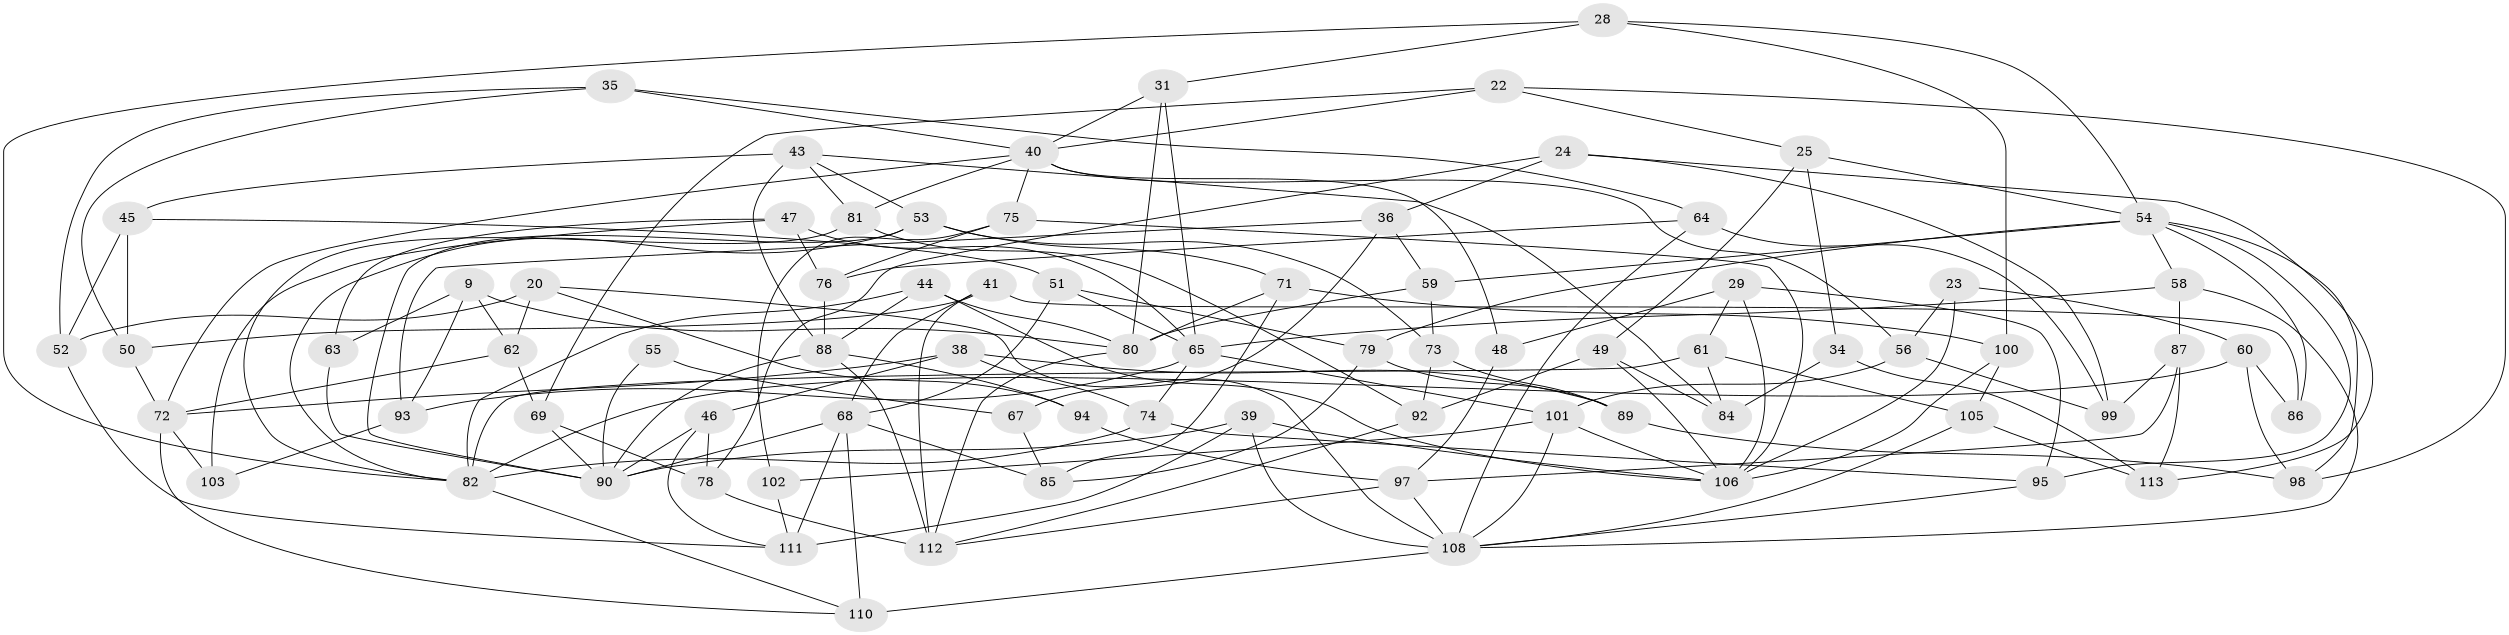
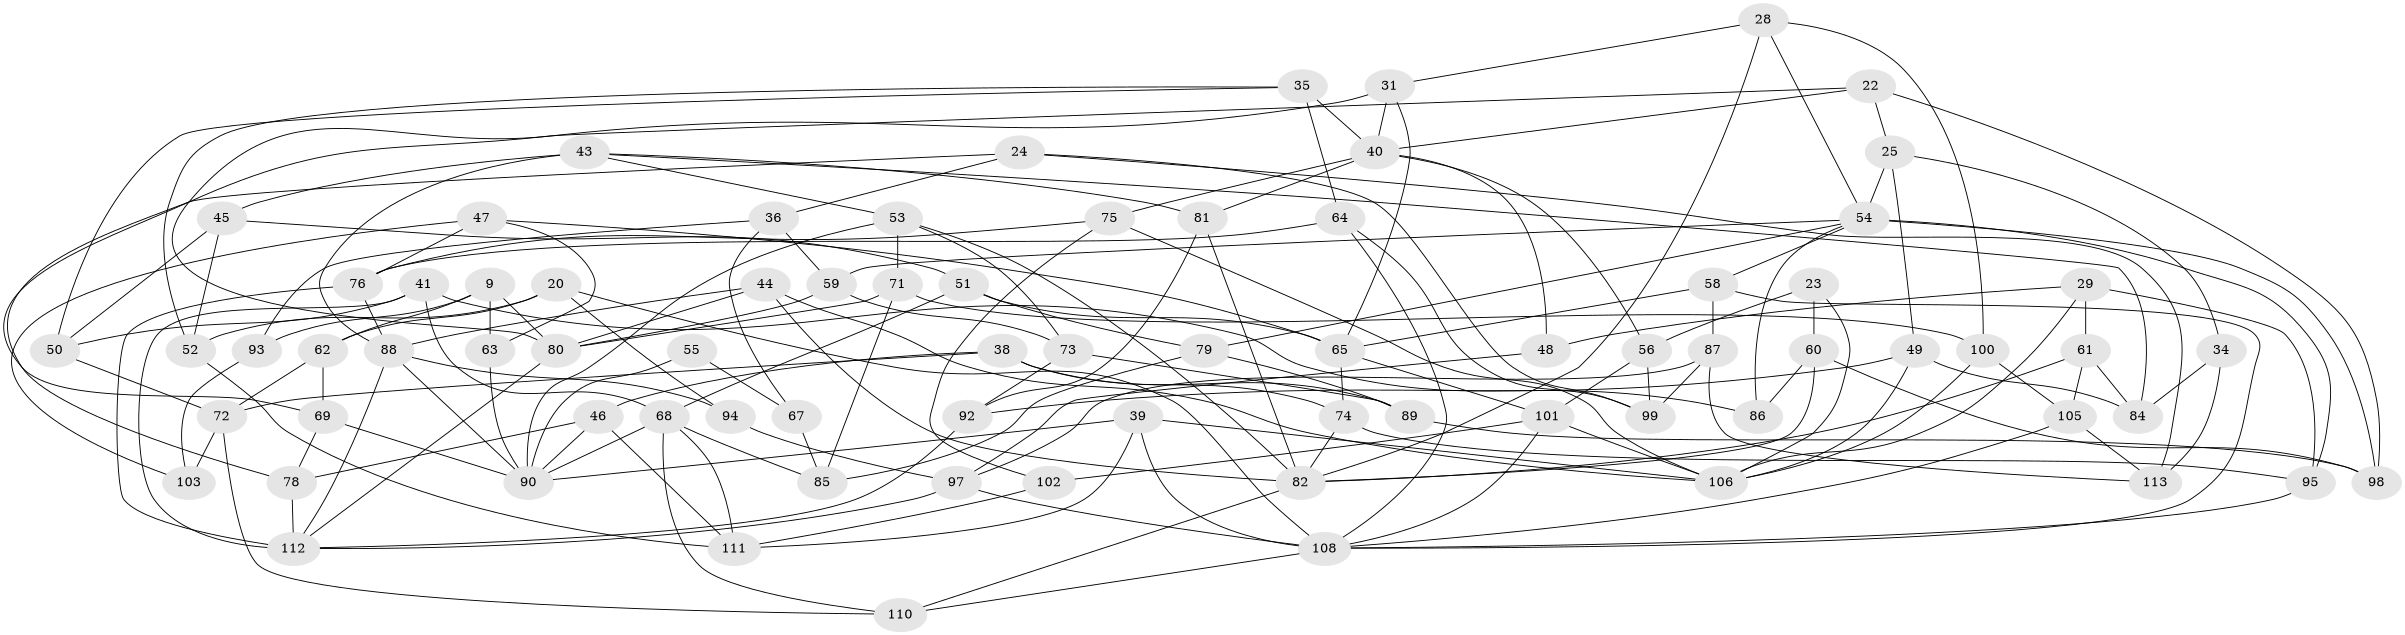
edge "40" -- "72": removed
edge "76" -- "112": added
edge "65" -- "93": removed
